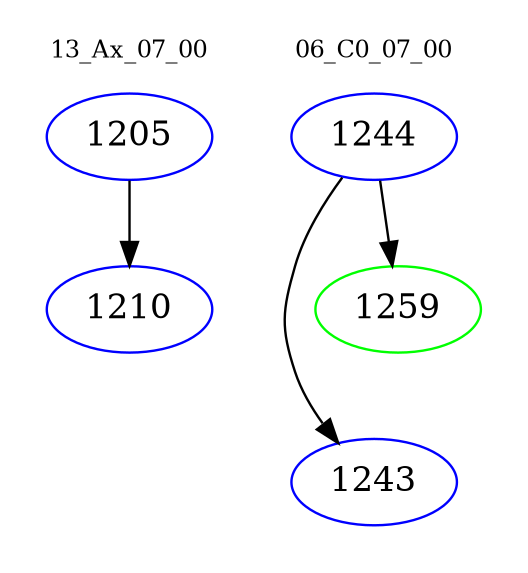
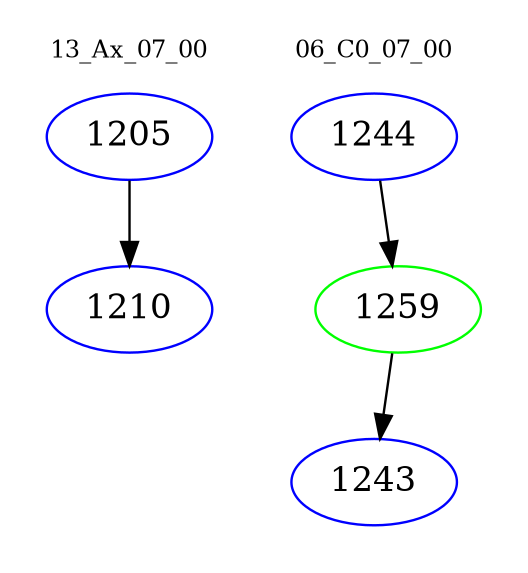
edge "1244" -> "1243": now "1259" -> "1243"
